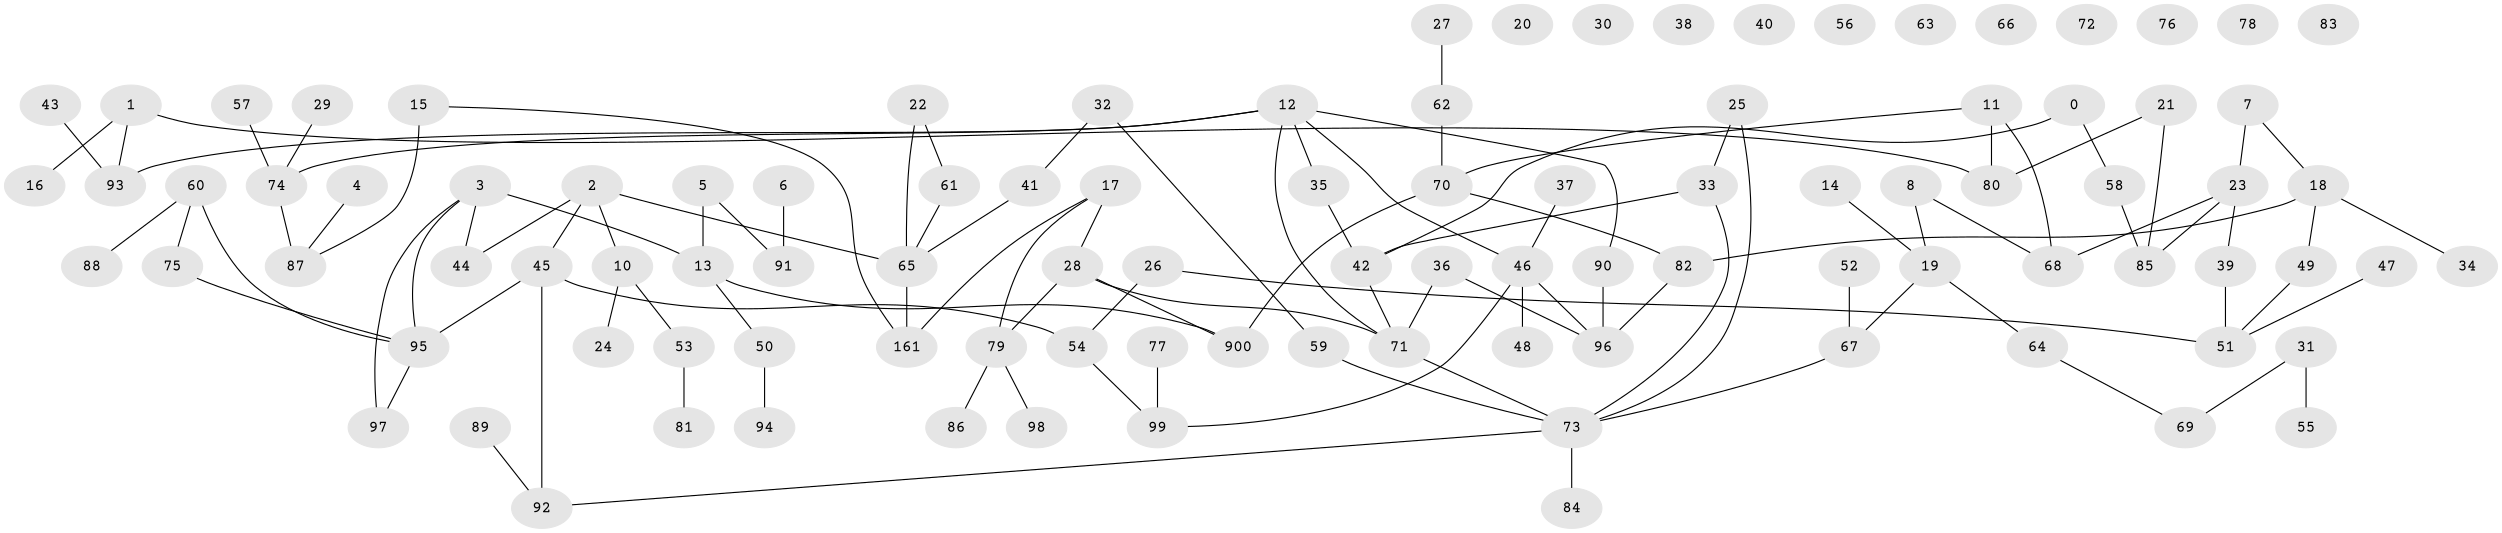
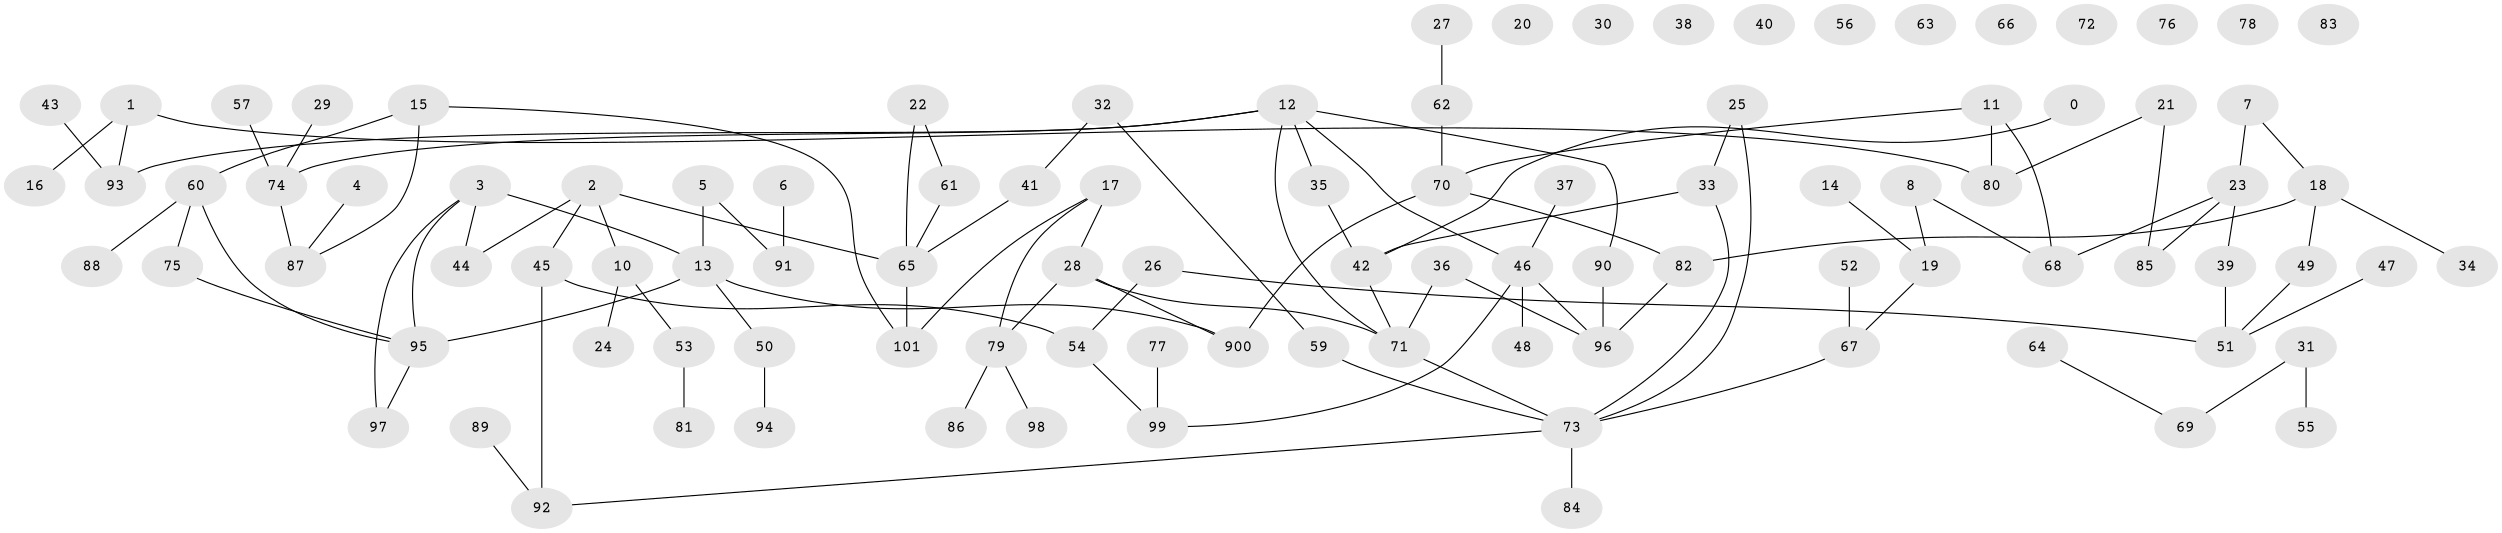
edge "15" -- "60": added
node "58": removed
edge "45" -- "95": now "13" -- "95"
edge "19" -- "64": removed
node "161": label "161" -> "101"
